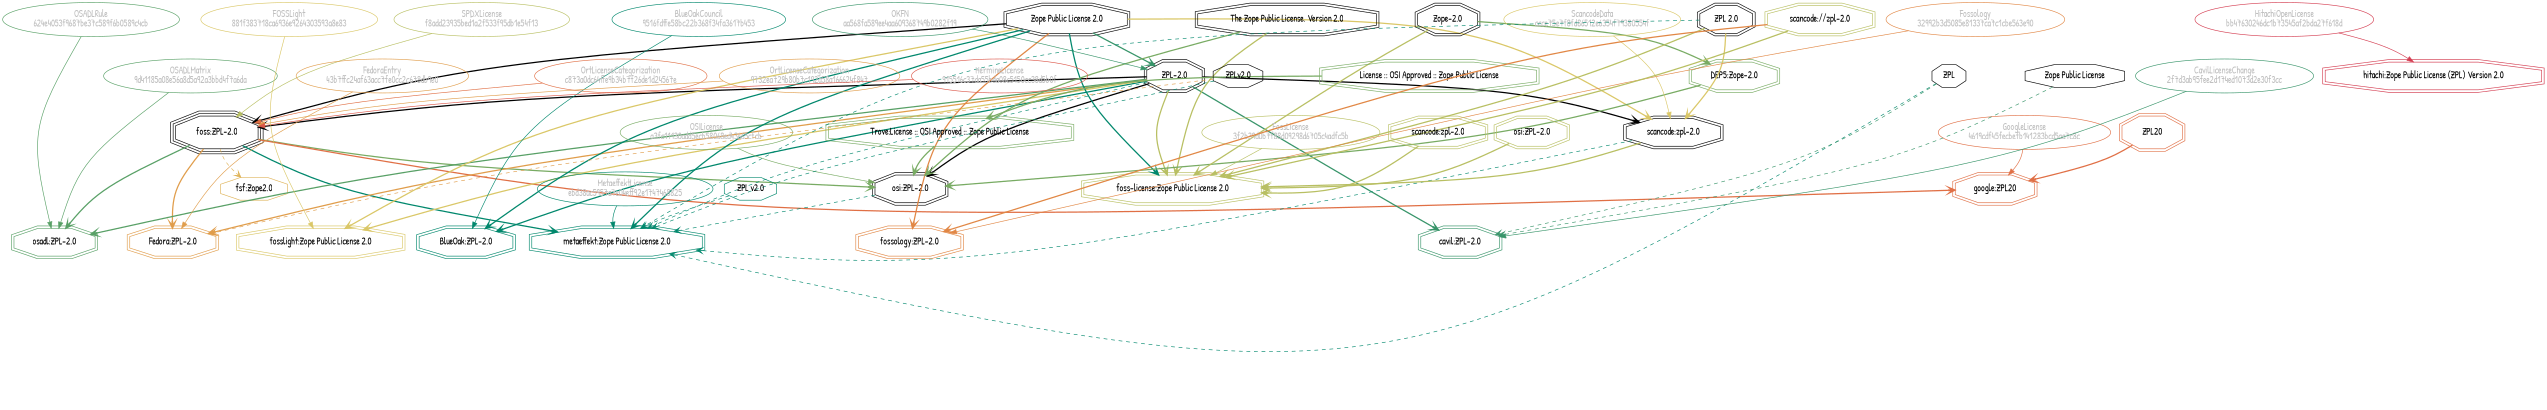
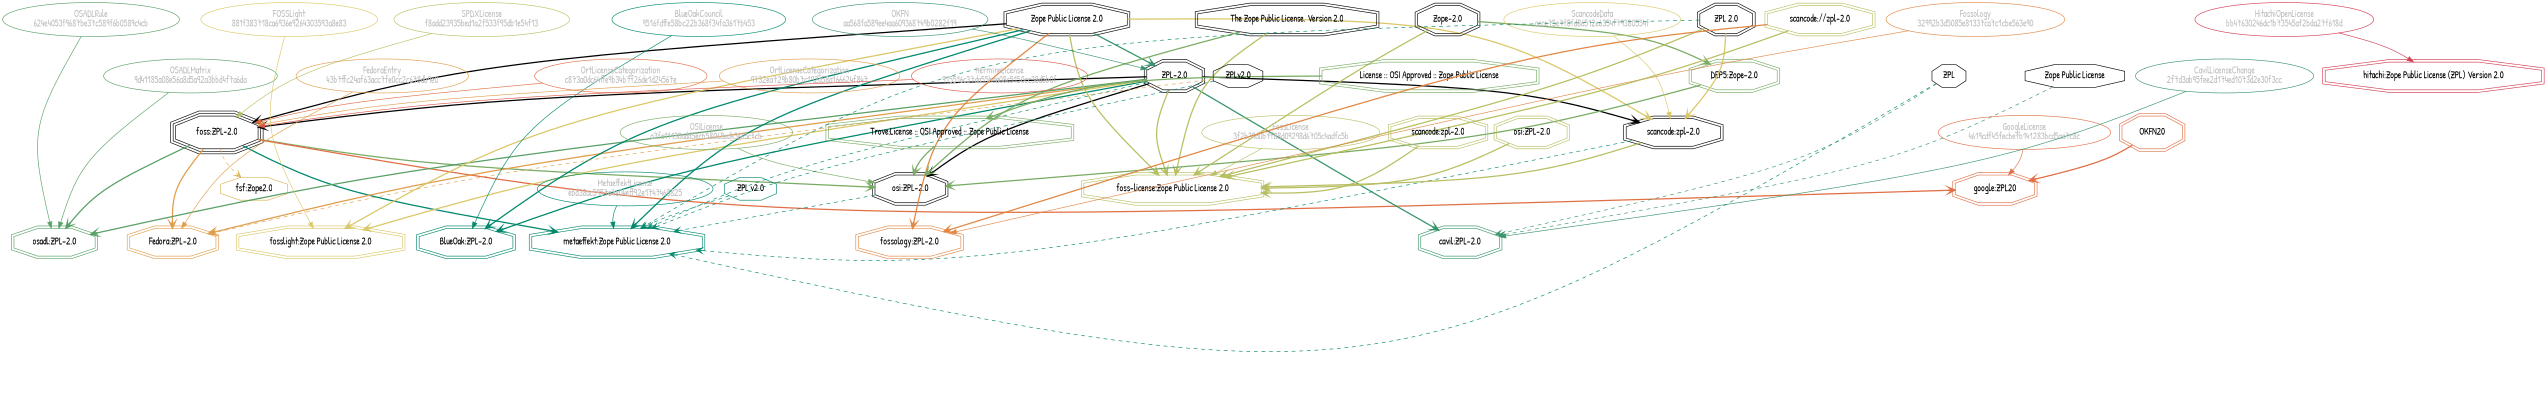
edge "Zope Public License 2.0" -> "foss-license:Zope Public License 2.0": color #00876c -> #b8bf62
node "ZPL20": label "ZPL20" -> "OKFN20"
